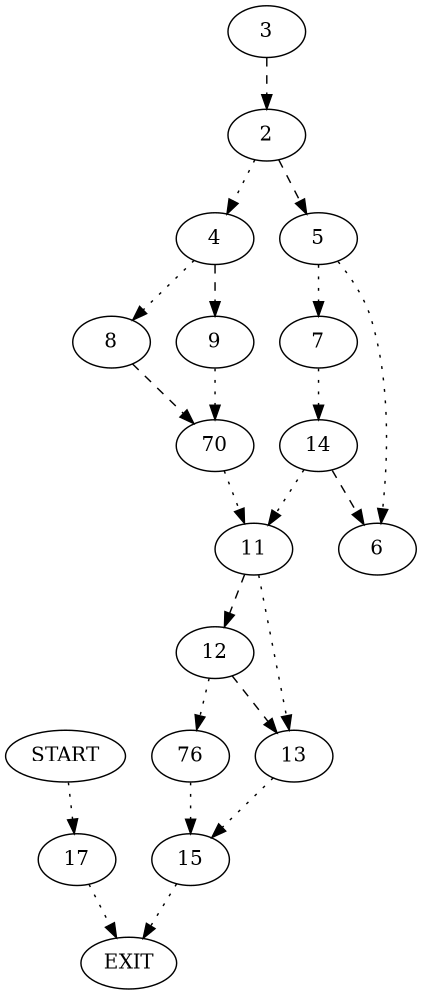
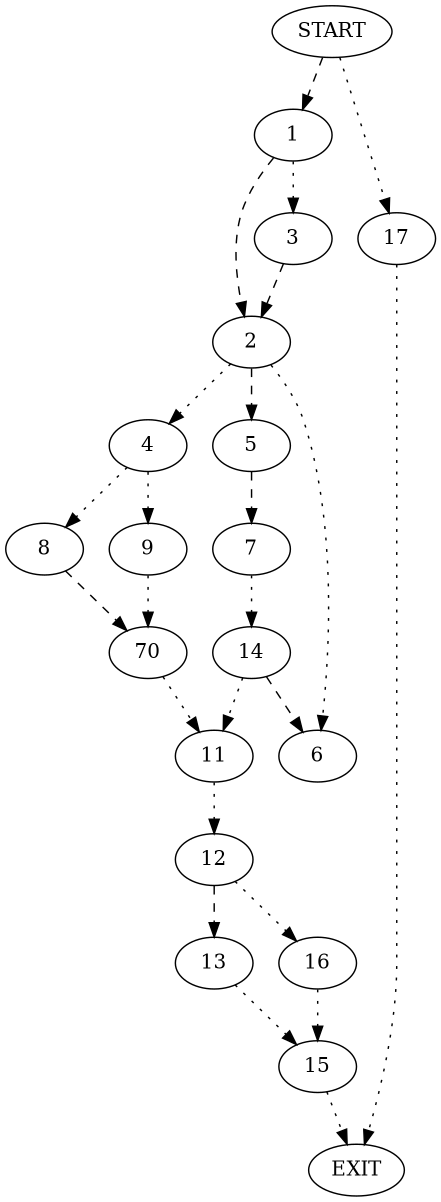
node "1": added
edge "4" -> "9": style dashed -> dotted
edge "5" -> "7": style dotted -> dashed
edge "5" -> "6": now "2" -> "6"
edge "11" -> "12": style dashed -> dotted
edge "11" -> "13": removed
node "76": label "76" -> "16"
